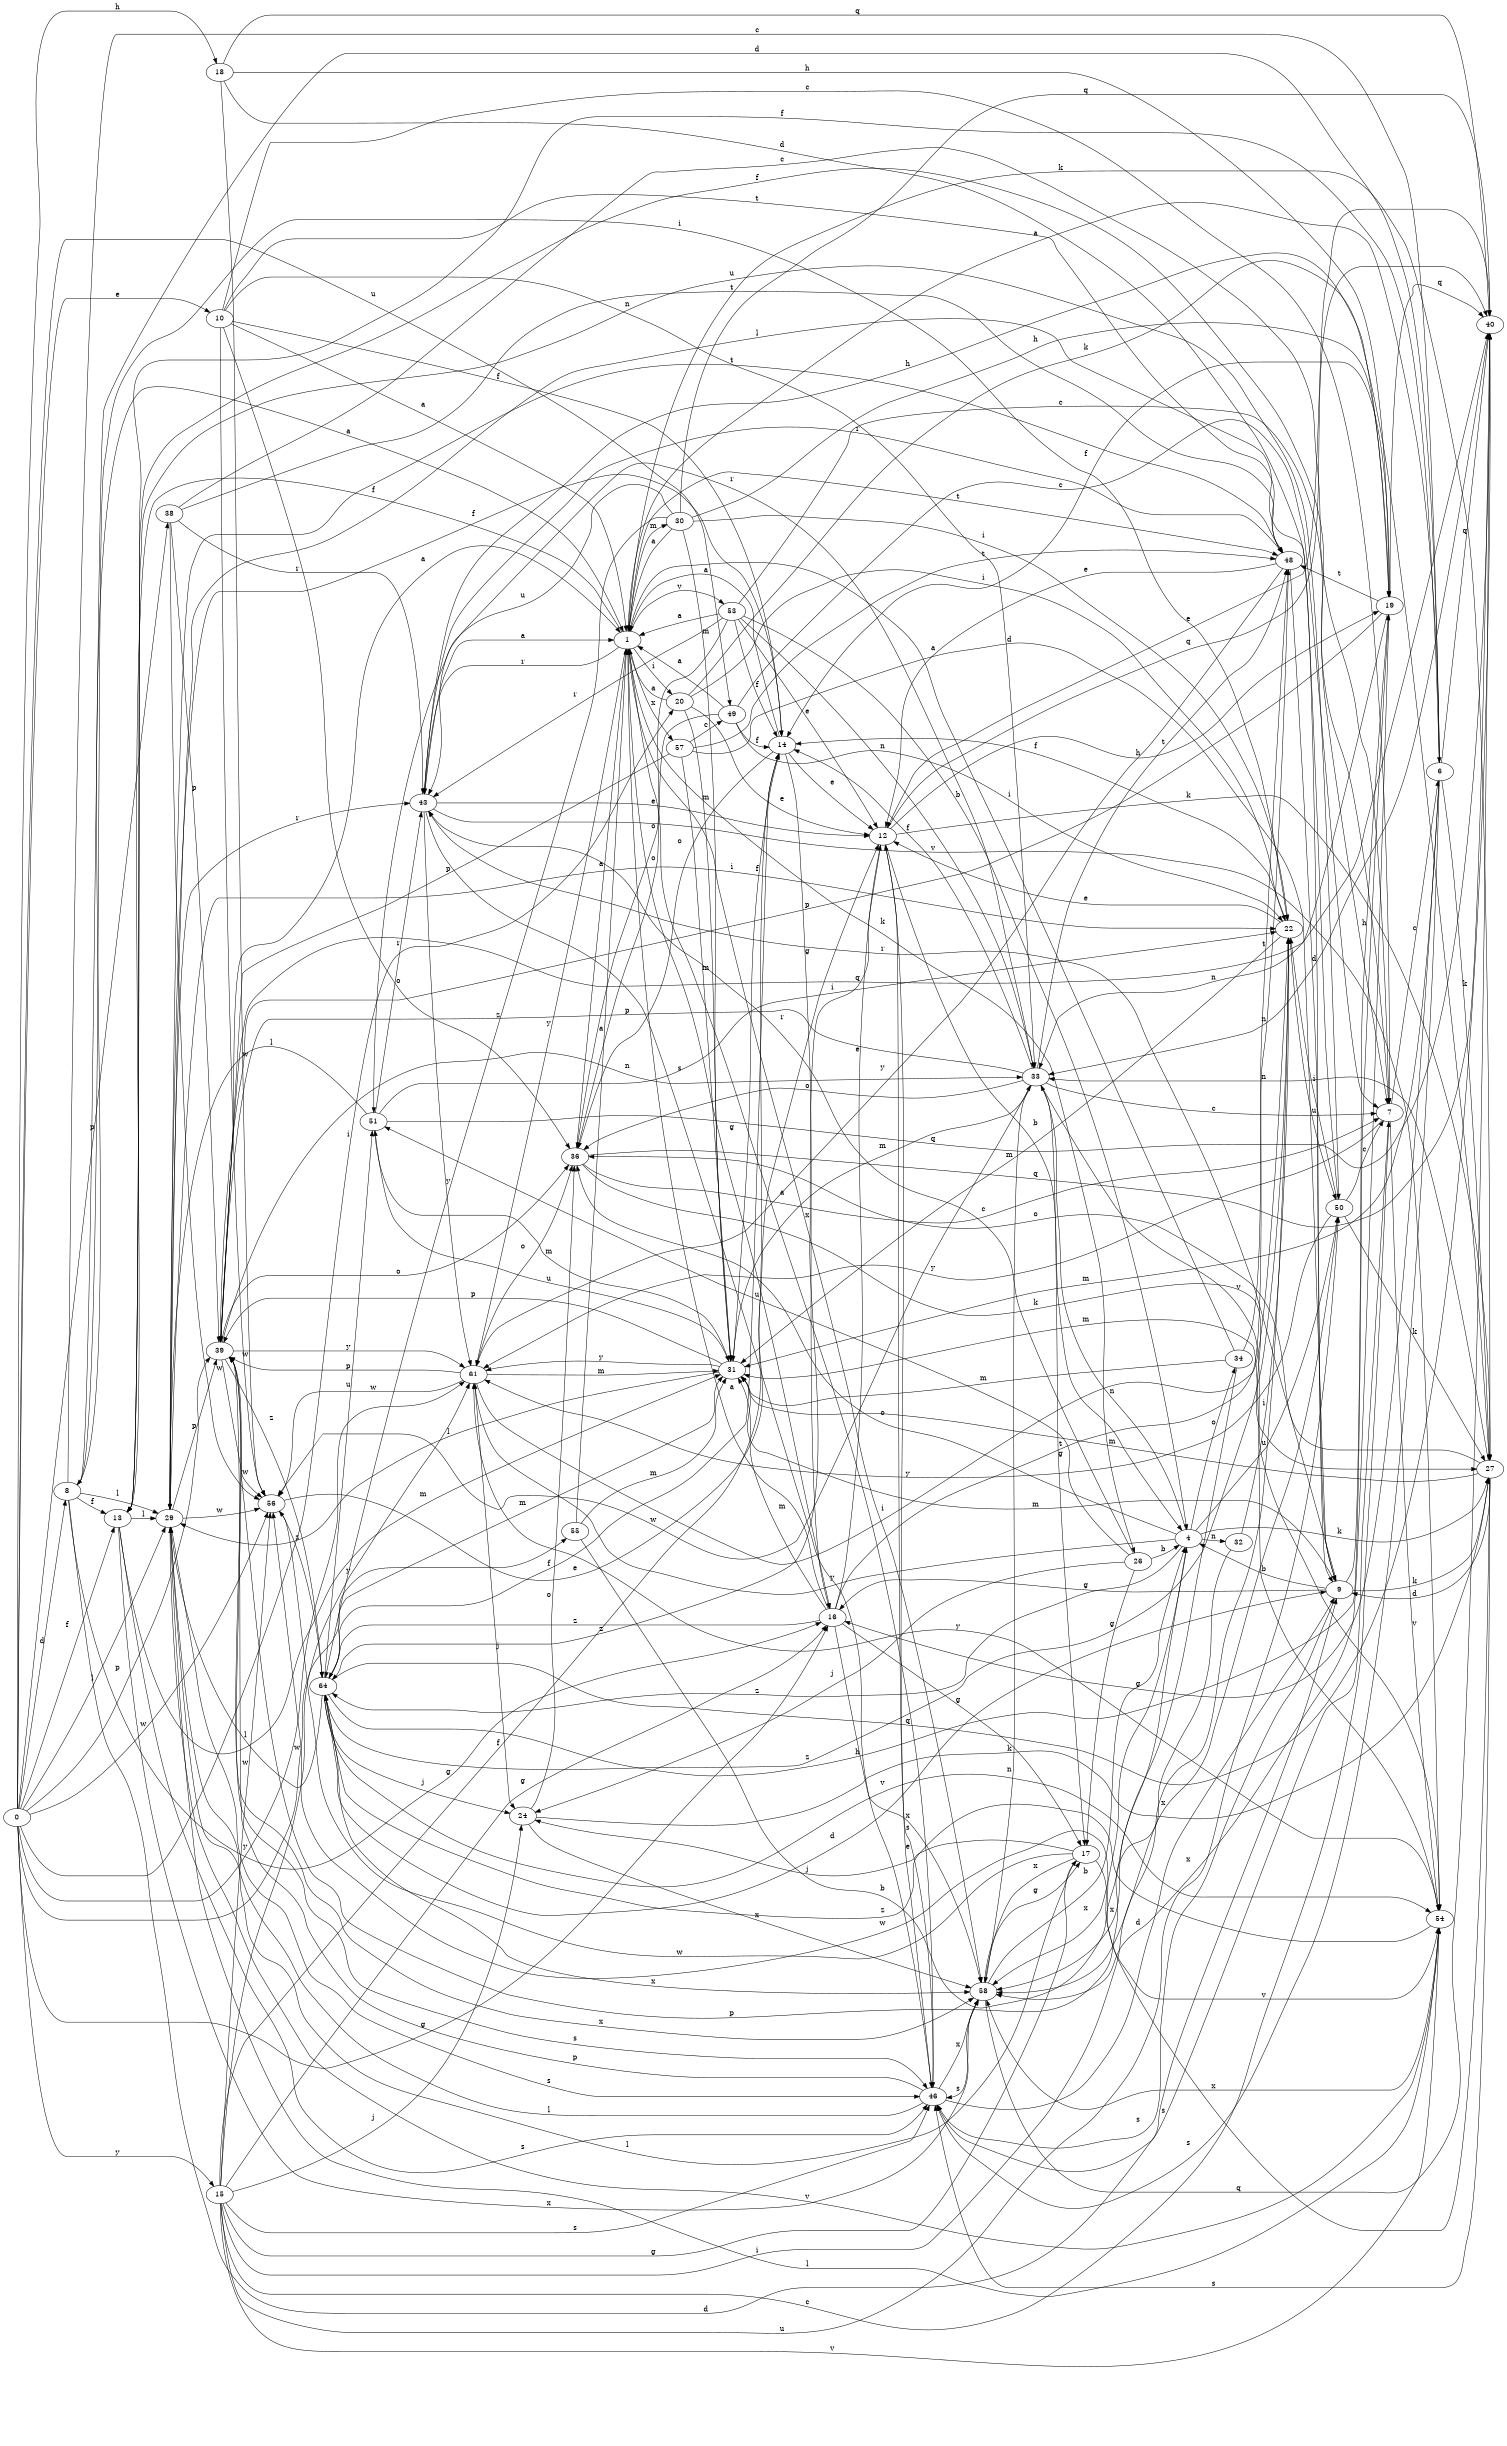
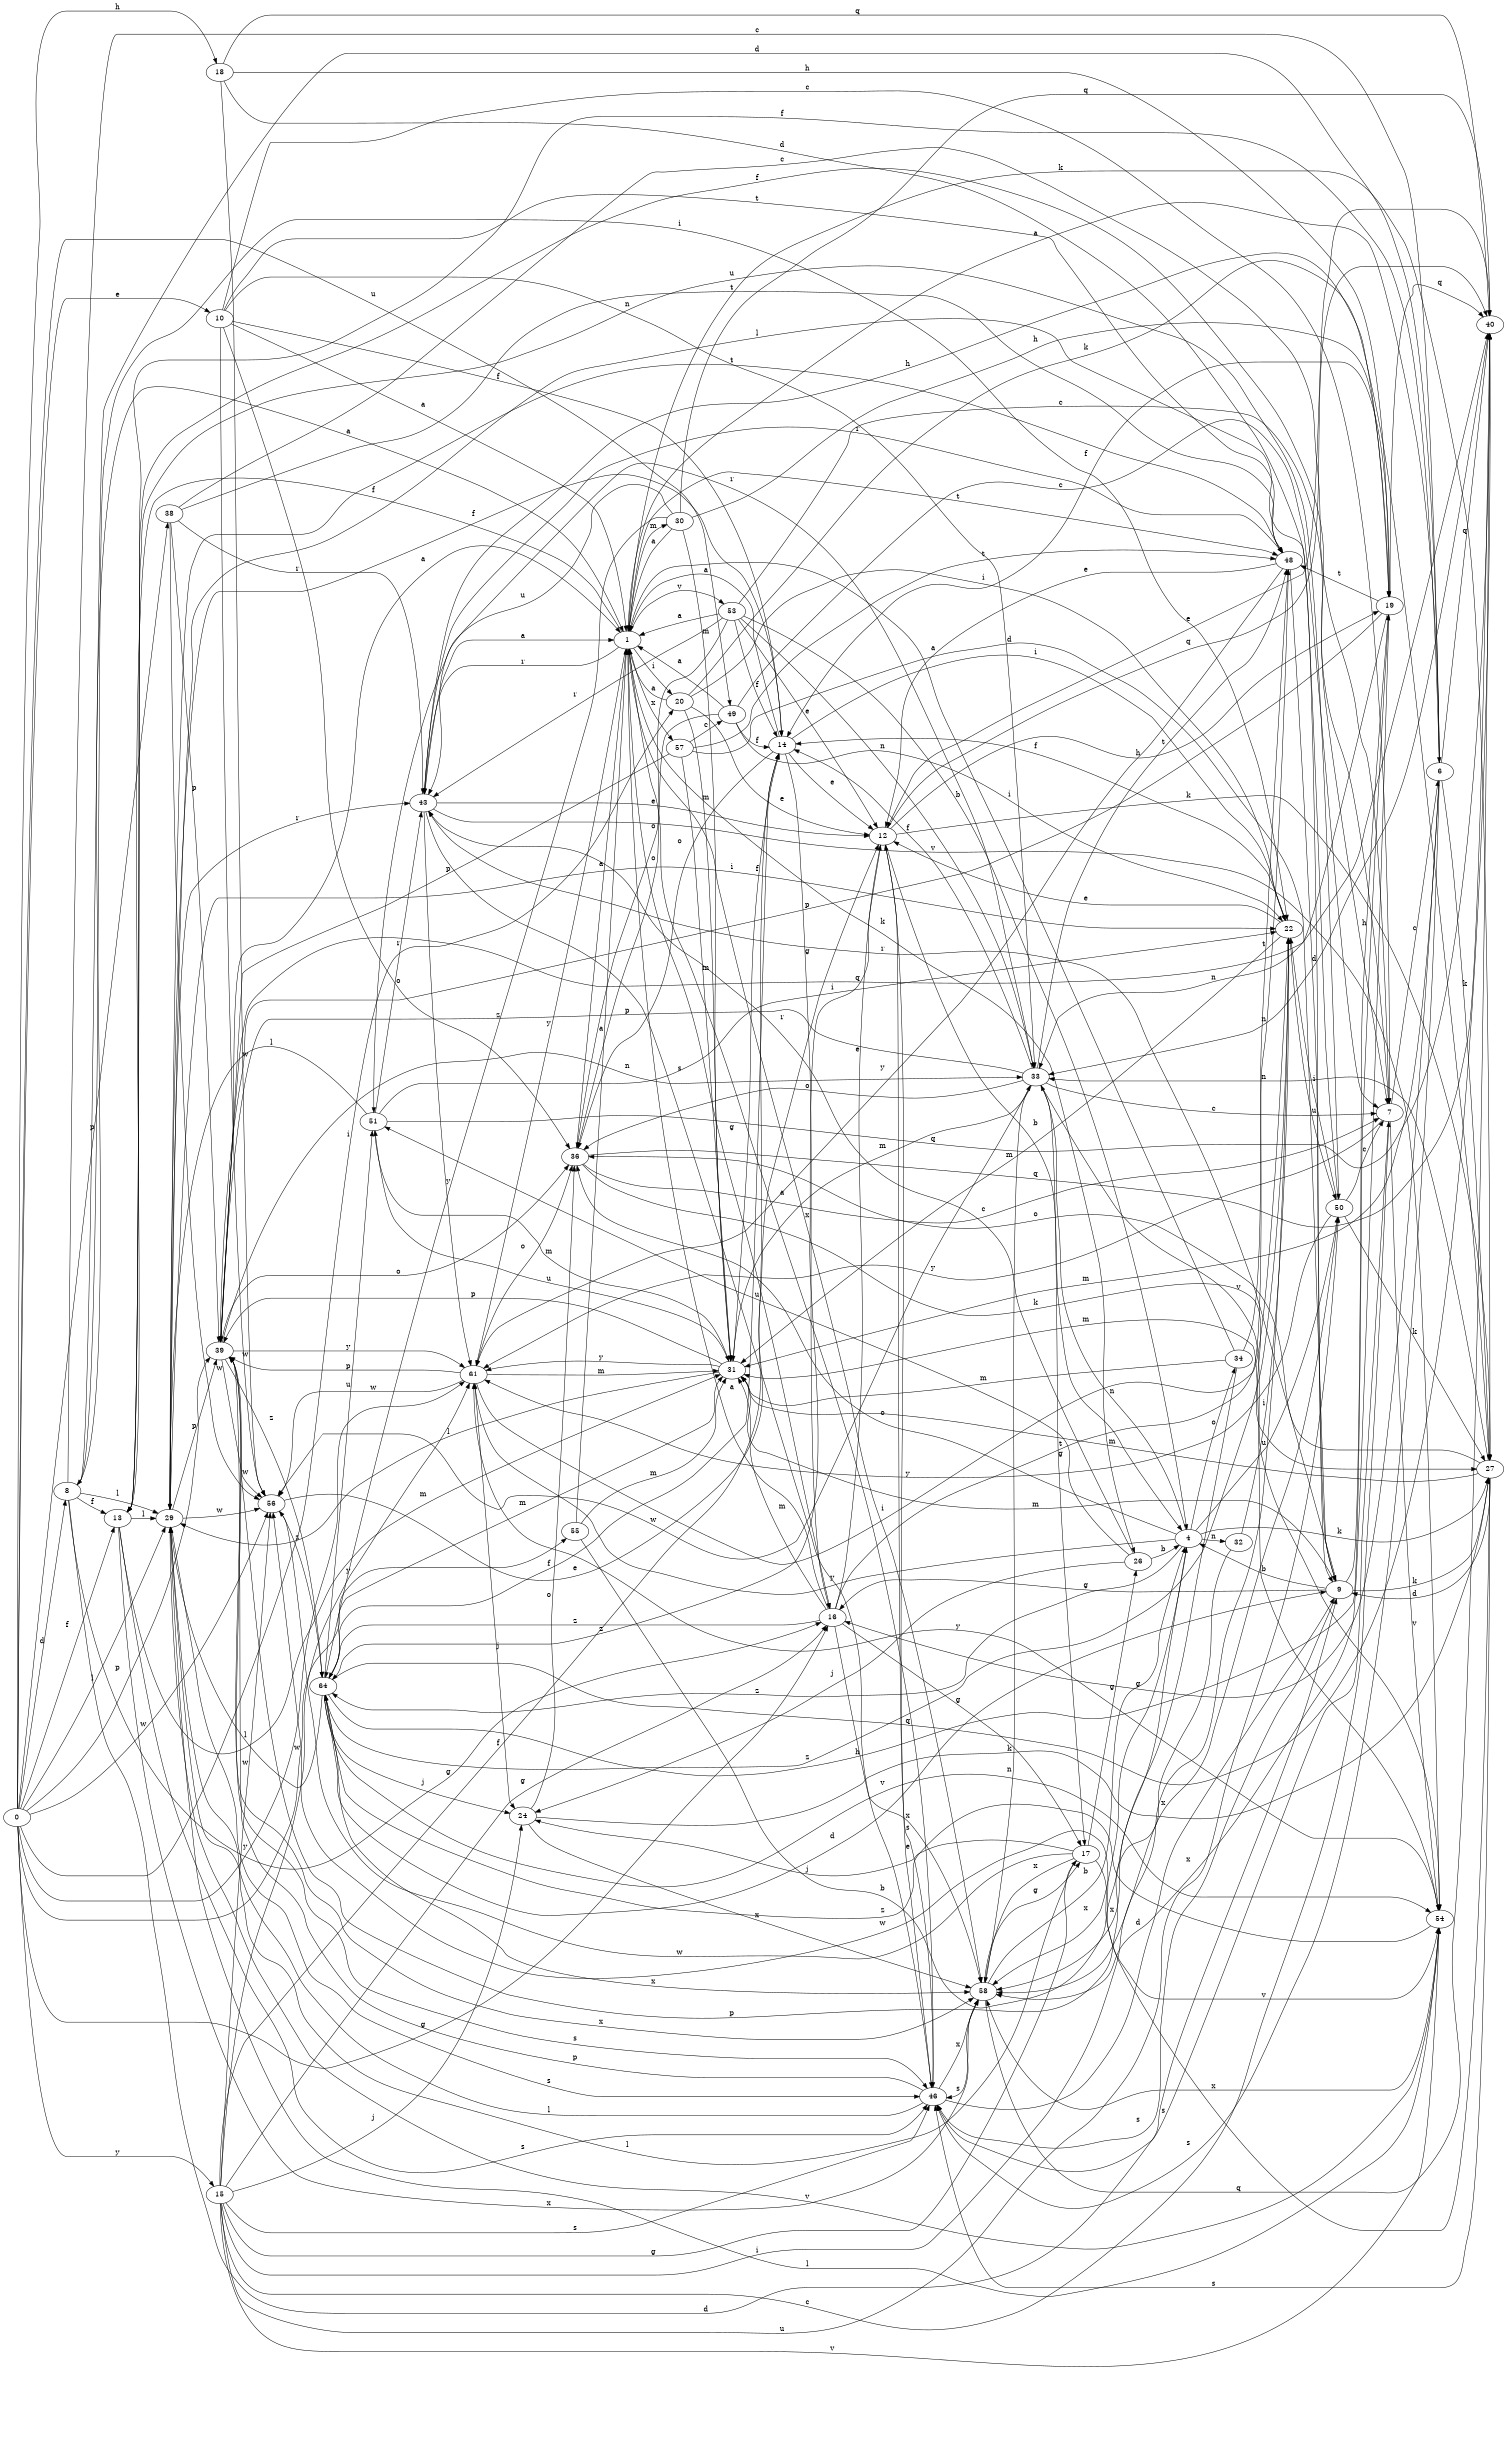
edge "30" -> "22": now "14" -> "22"
edge "26" -> "17": reversed
